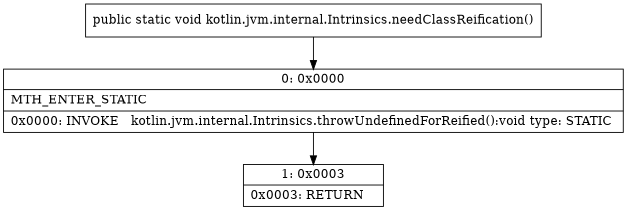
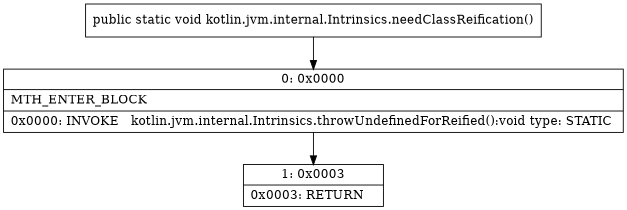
node "0: 0x0000": text "MTH_ENTER_STATIC" -> "MTH_ENTER_BLOCK"
